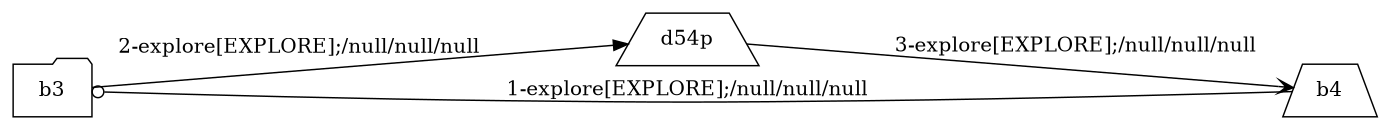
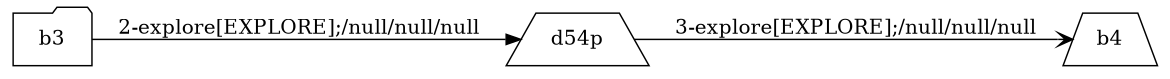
edge "b4" -> "b3": removed, label "1-explore[EXPLORE];/null/null/null"
